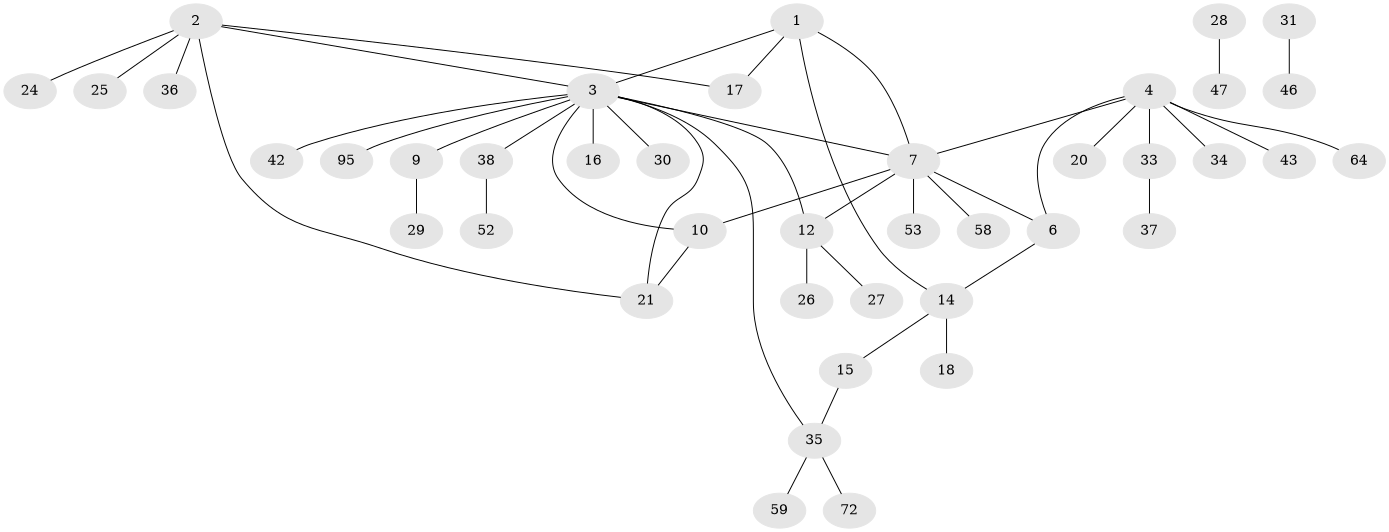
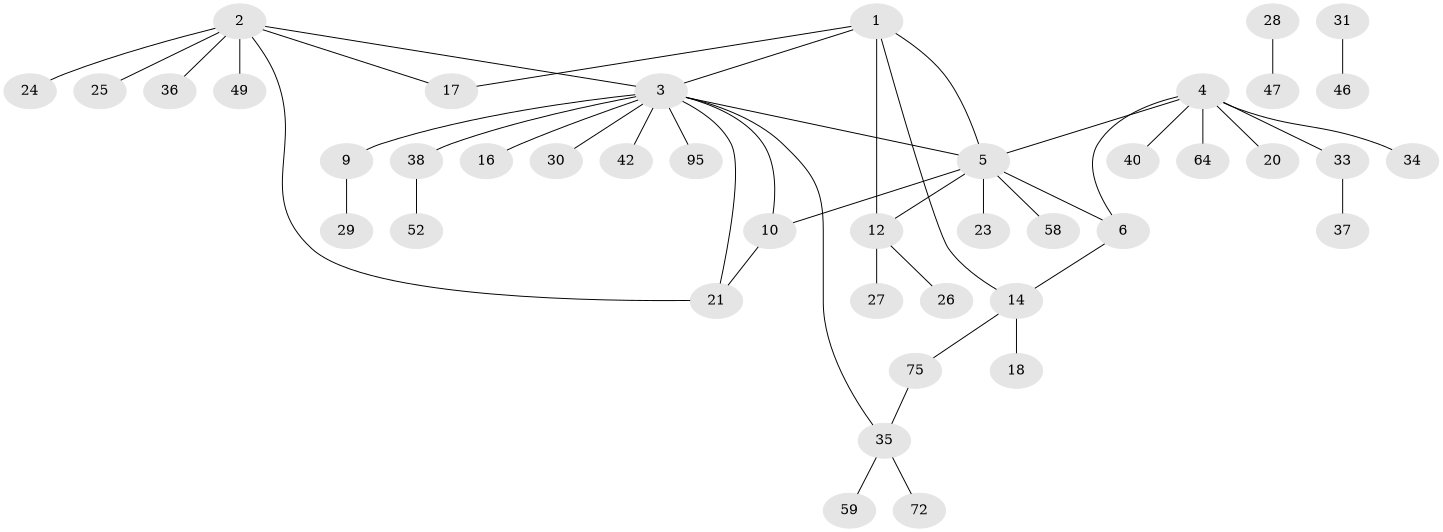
node "49": added
edge "3" -- "12": now "1" -- "12"
node "7": label "7" -> "5"
node "43": label "43" -> "40"
node "53": label "53" -> "23"
node "15": label "15" -> "75"
